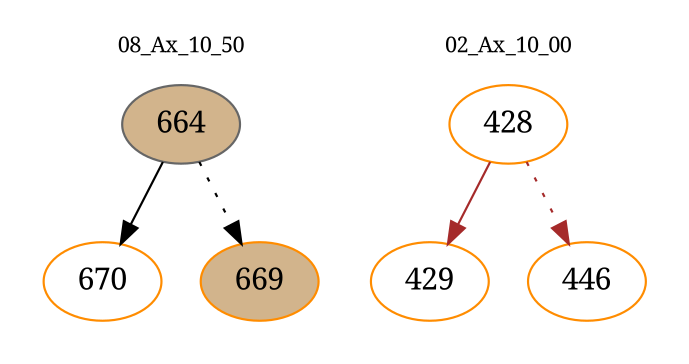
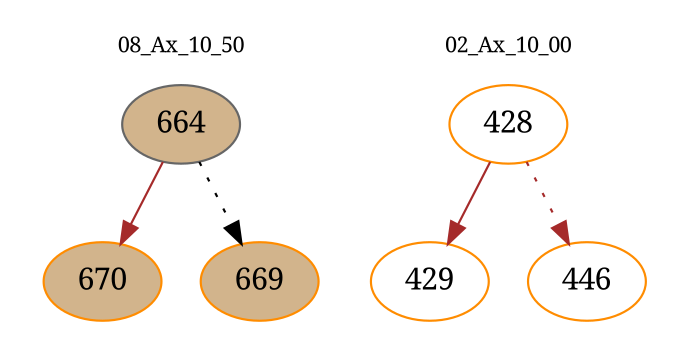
edge "664" -> "670": color black -> brown
node "670": fillcolor white -> tan
